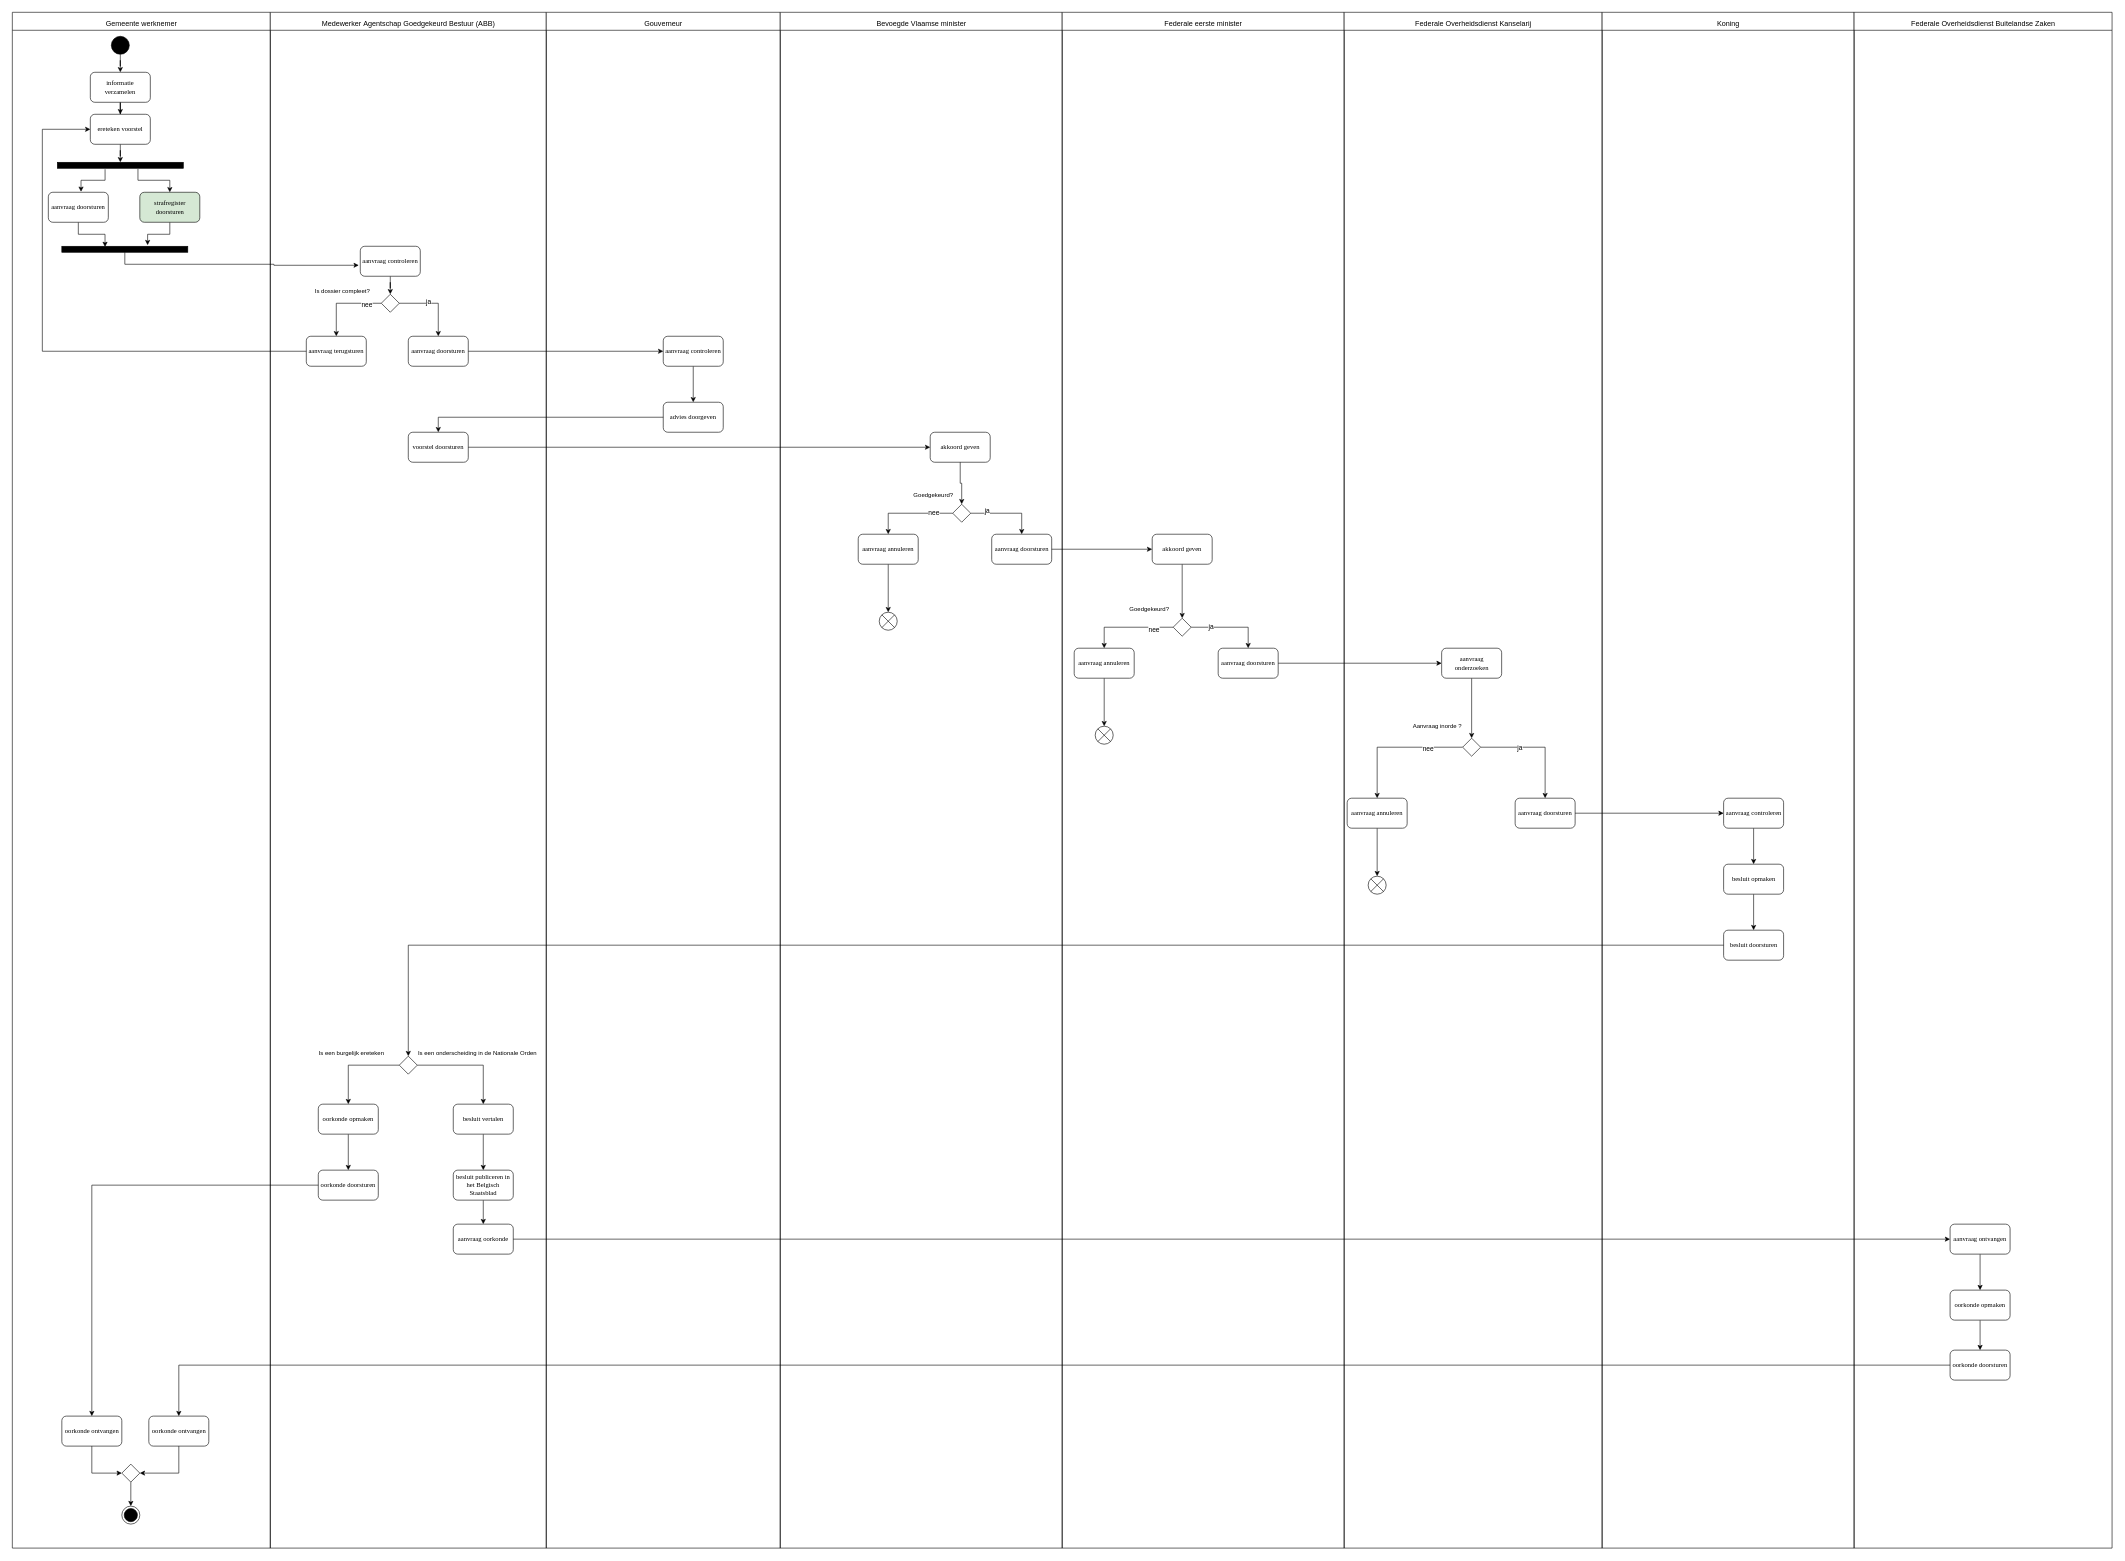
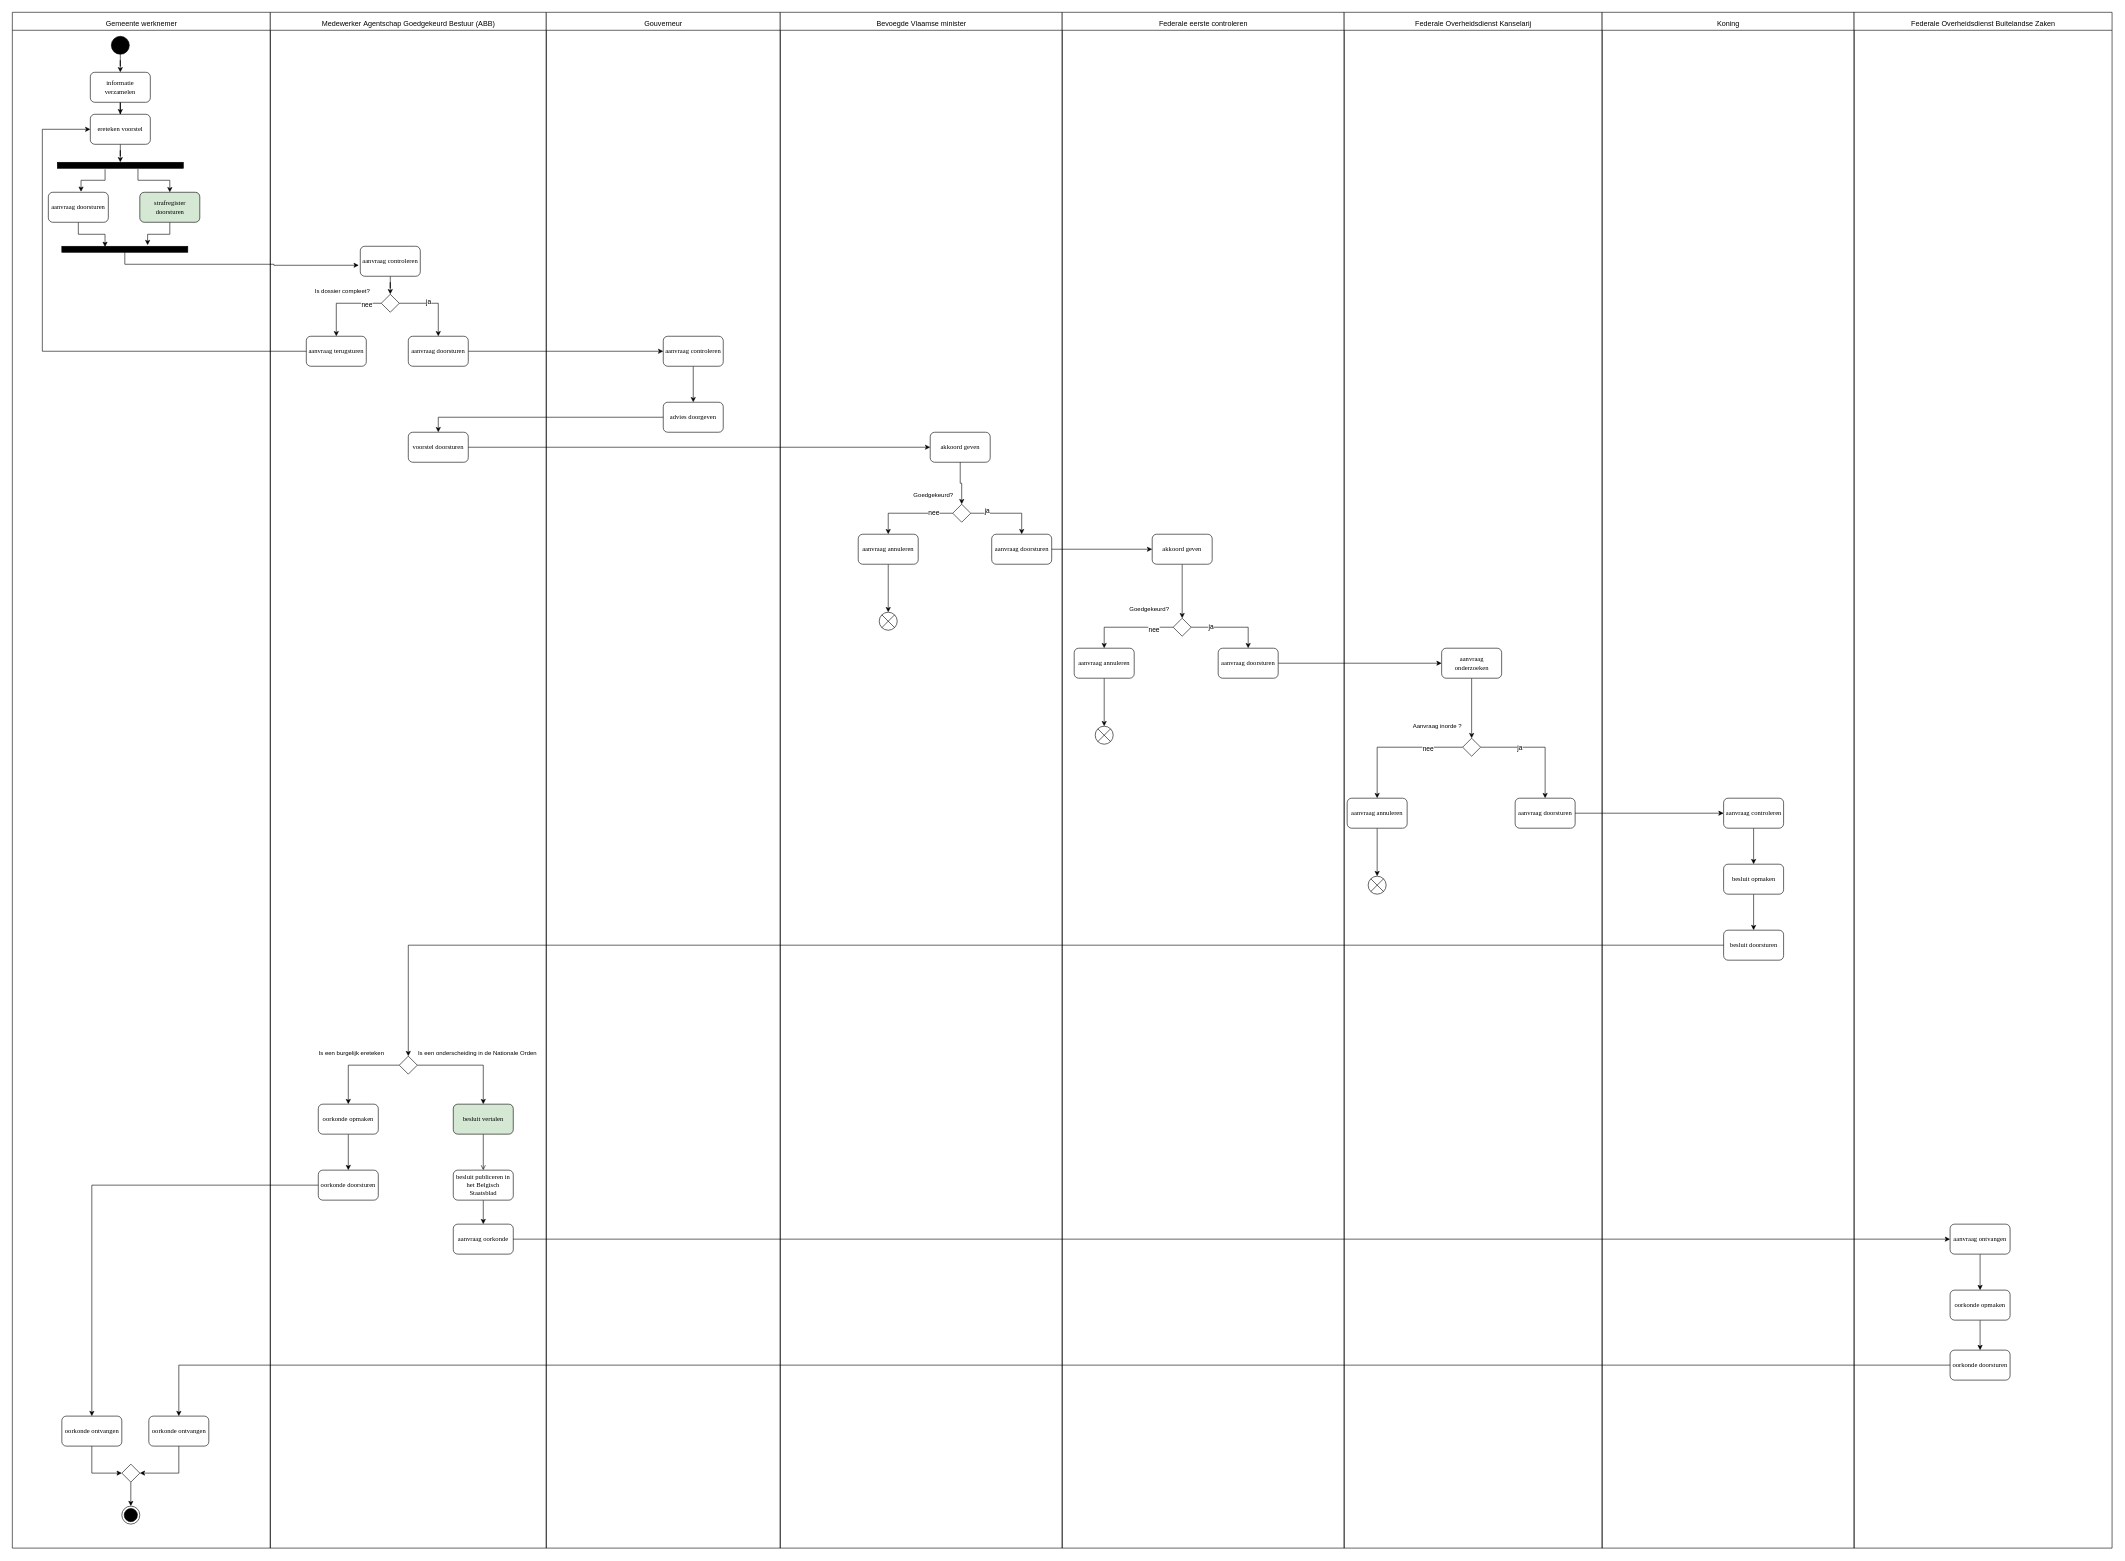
node "Federale eerste minister": label "Federale eerste minister" -> "Federale eerste controleren"
node "besluit vertalen": fillcolor #ffffff -> #d5e8d4
edge "besluit vertalen" -> "besluit publiceren in het Belgisch Staatsblad": arrowhead classic -> open
